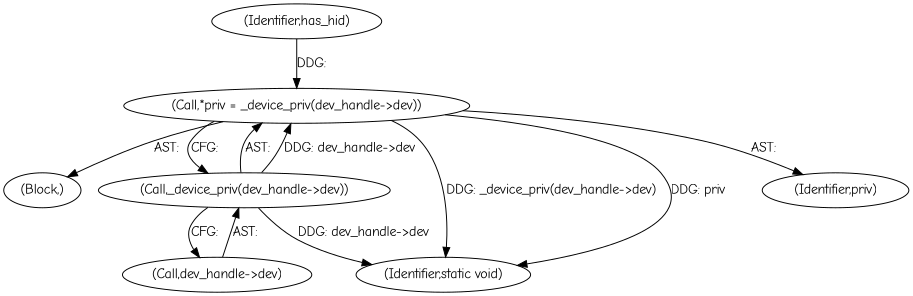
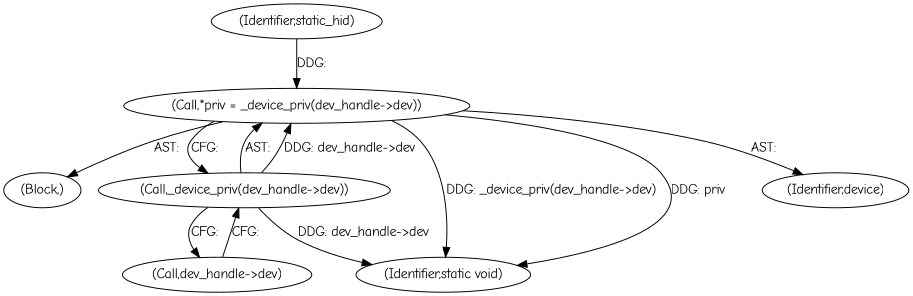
node "(Identifier,has_hid)": label "(Identifier,has_hid)" -> "(Identifier,static_hid)"
node "(Identifier,priv)": label "(Identifier,priv)" -> "(Identifier,device)"
edge "(Call,dev_handle->dev)" -> "(Call,_device_priv(dev_handle->dev))": label "AST: " -> "CFG: "
